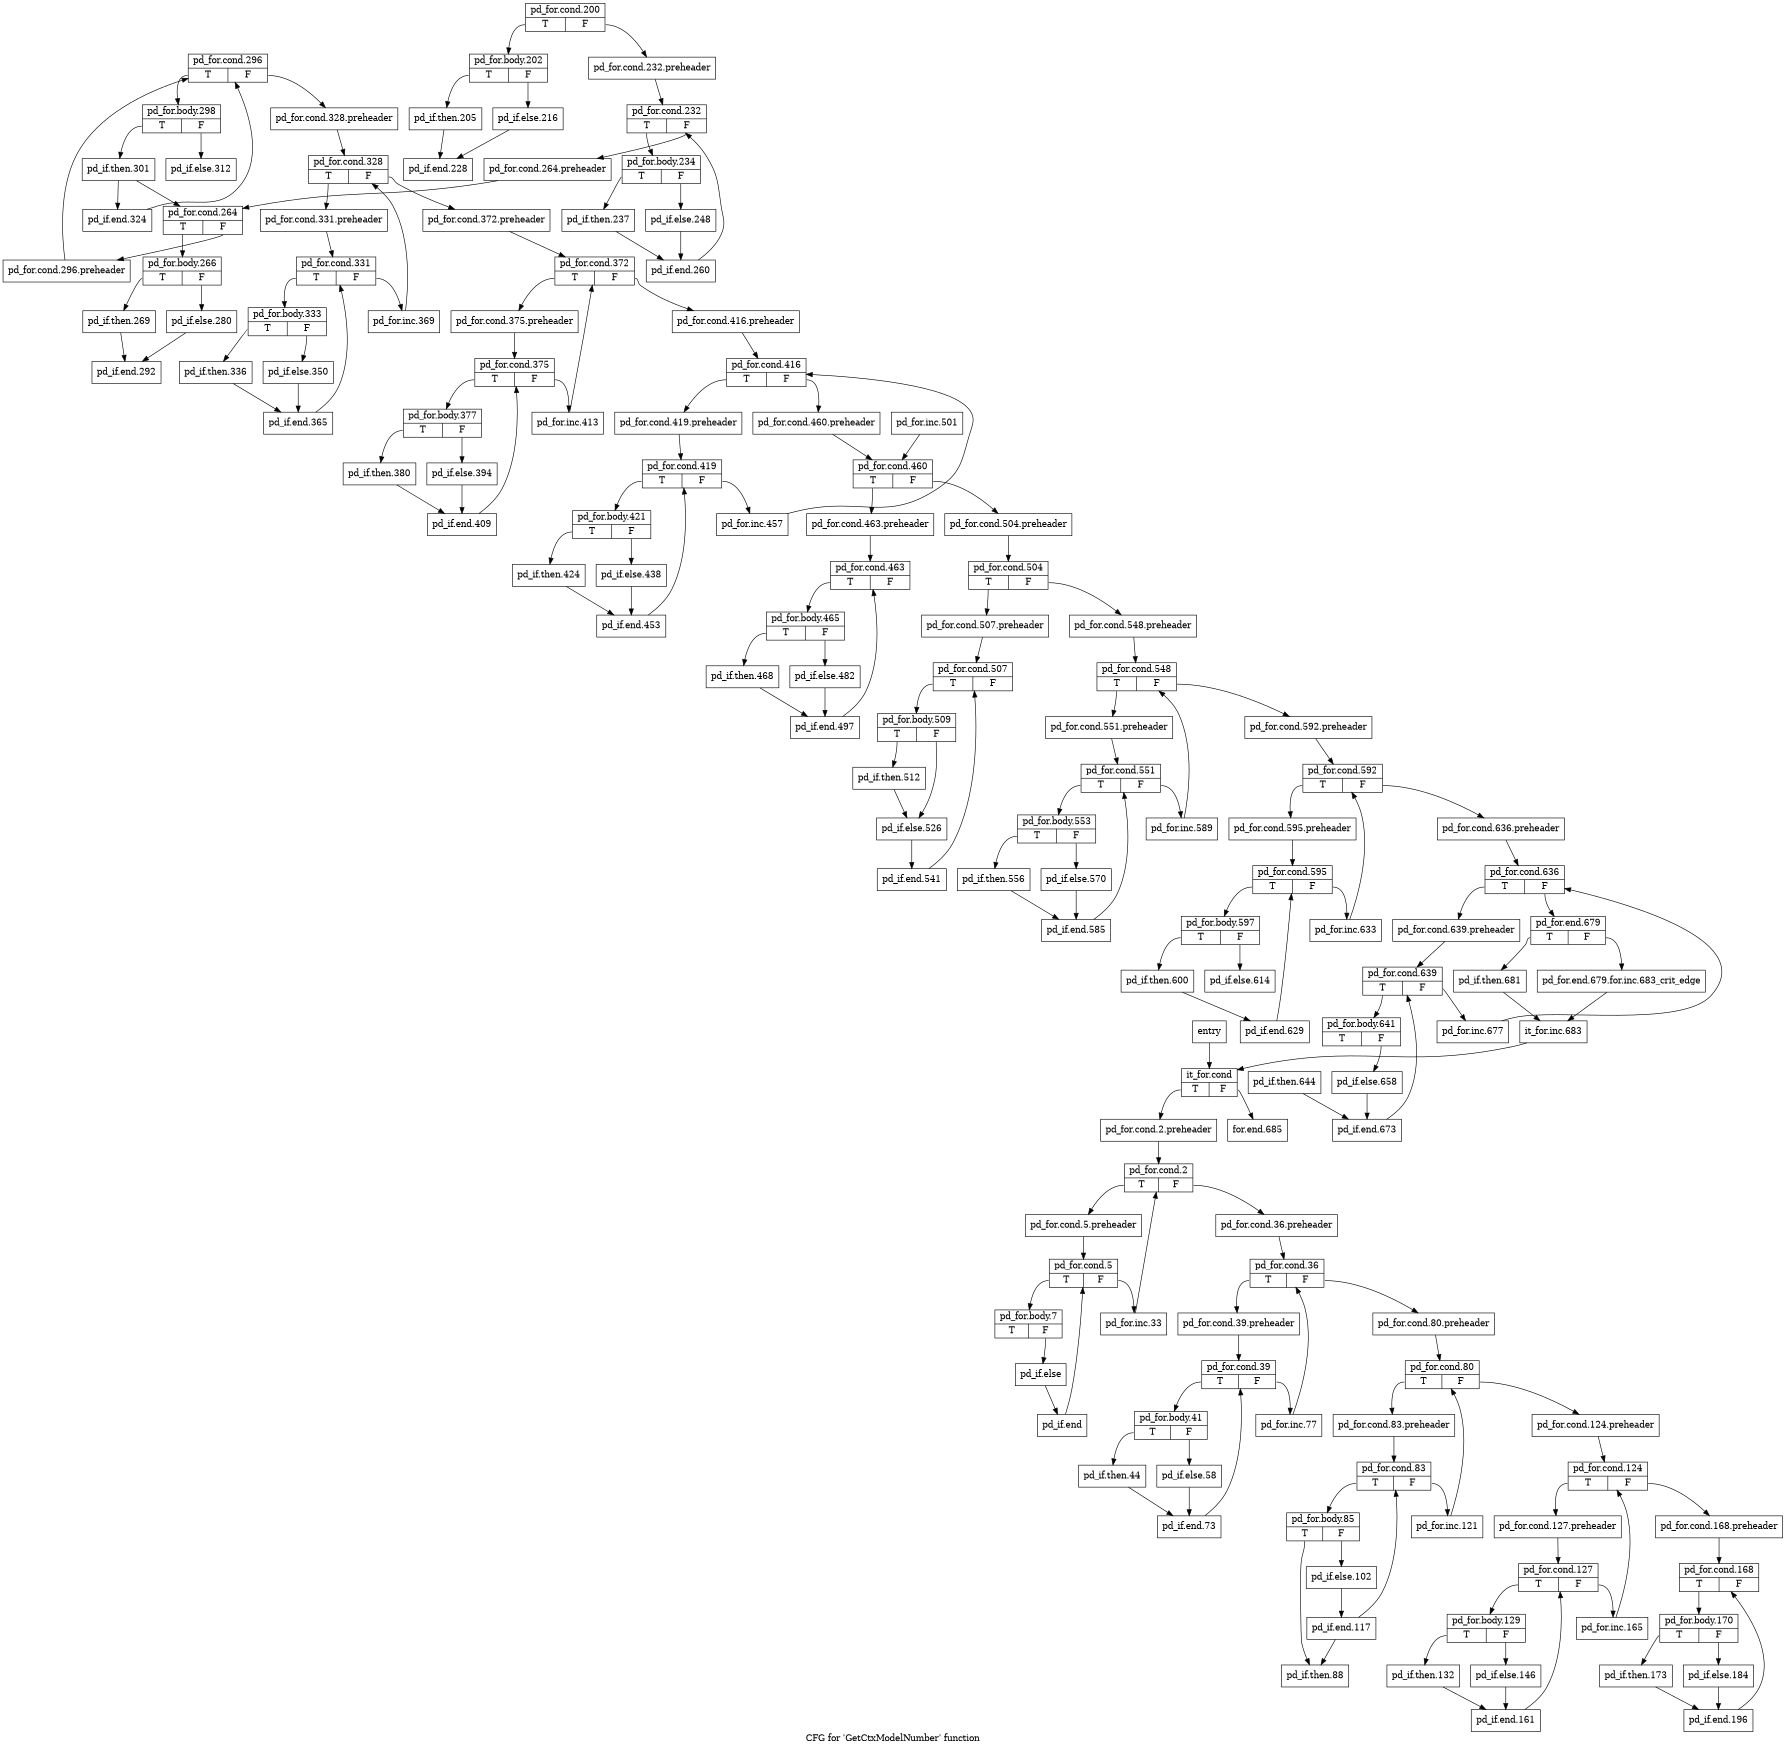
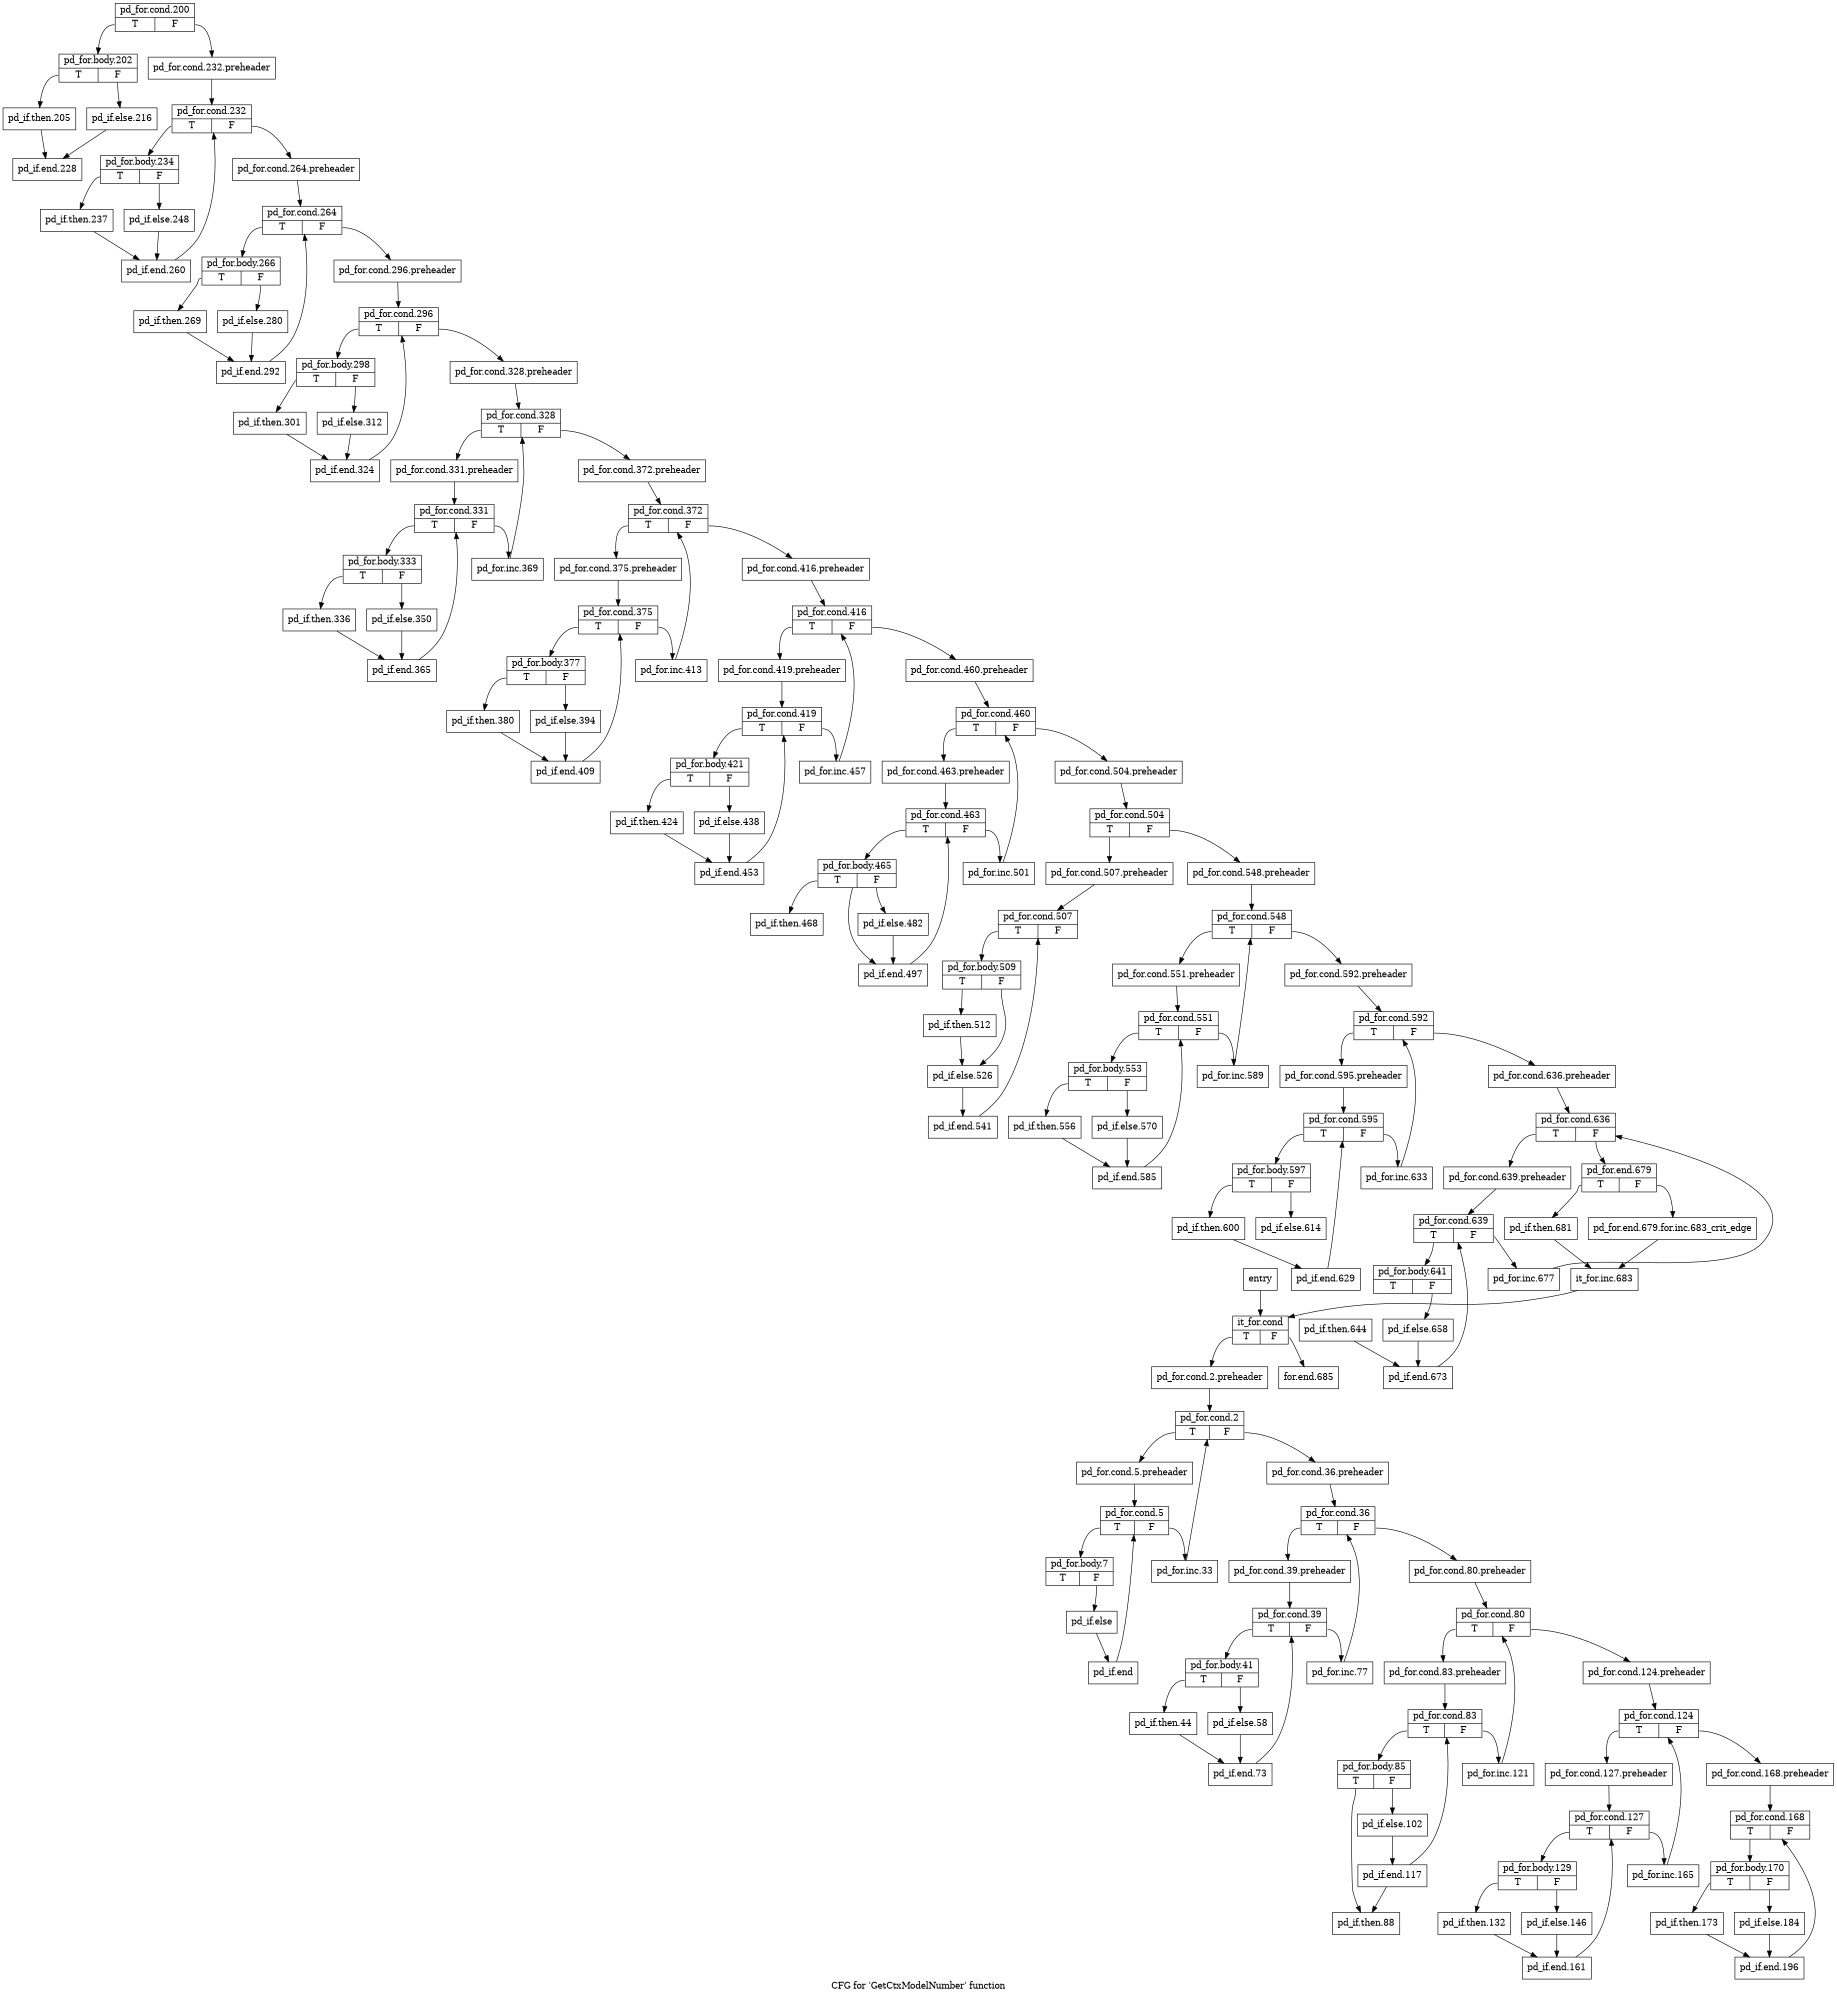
edge "pd_if.then.301" -> "pd_for.cond.264": now "pd_if.end.292" -> "pd_for.cond.264"
edge "pd_if.else.312" -> "pd_if.end.324": added
edge "pd_if.then.468" -> "pd_if.end.497": now "pd_for.body.465" -> "pd_if.end.497"
edge "pd_for.cond.463" -> "pd_for.inc.501": added
